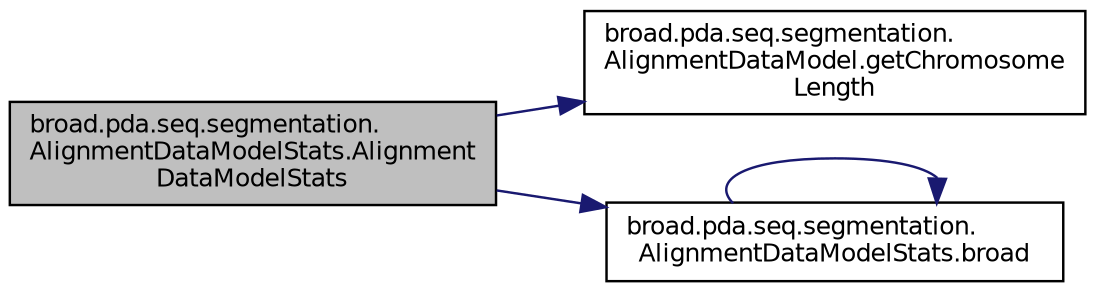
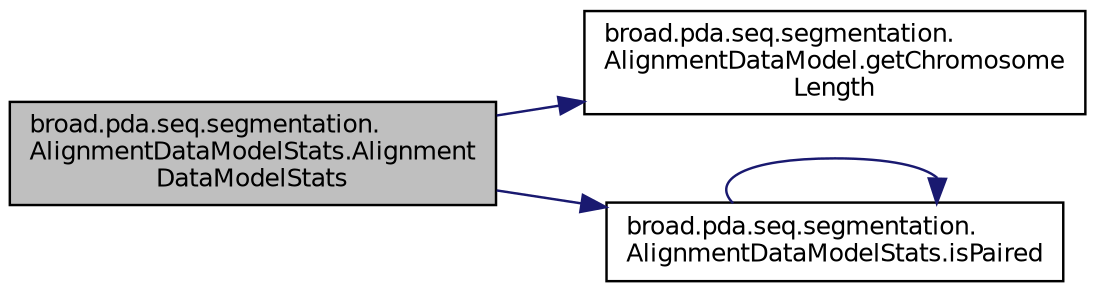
node "broad.pda.seq.segmentation. AlignmentDataModelStats.broad": label "broad.pda.seq.segmentation. AlignmentDataModelStats.broad" -> "broad.pda.seq.segmentation. AlignmentDataModelStats.isPaired"
